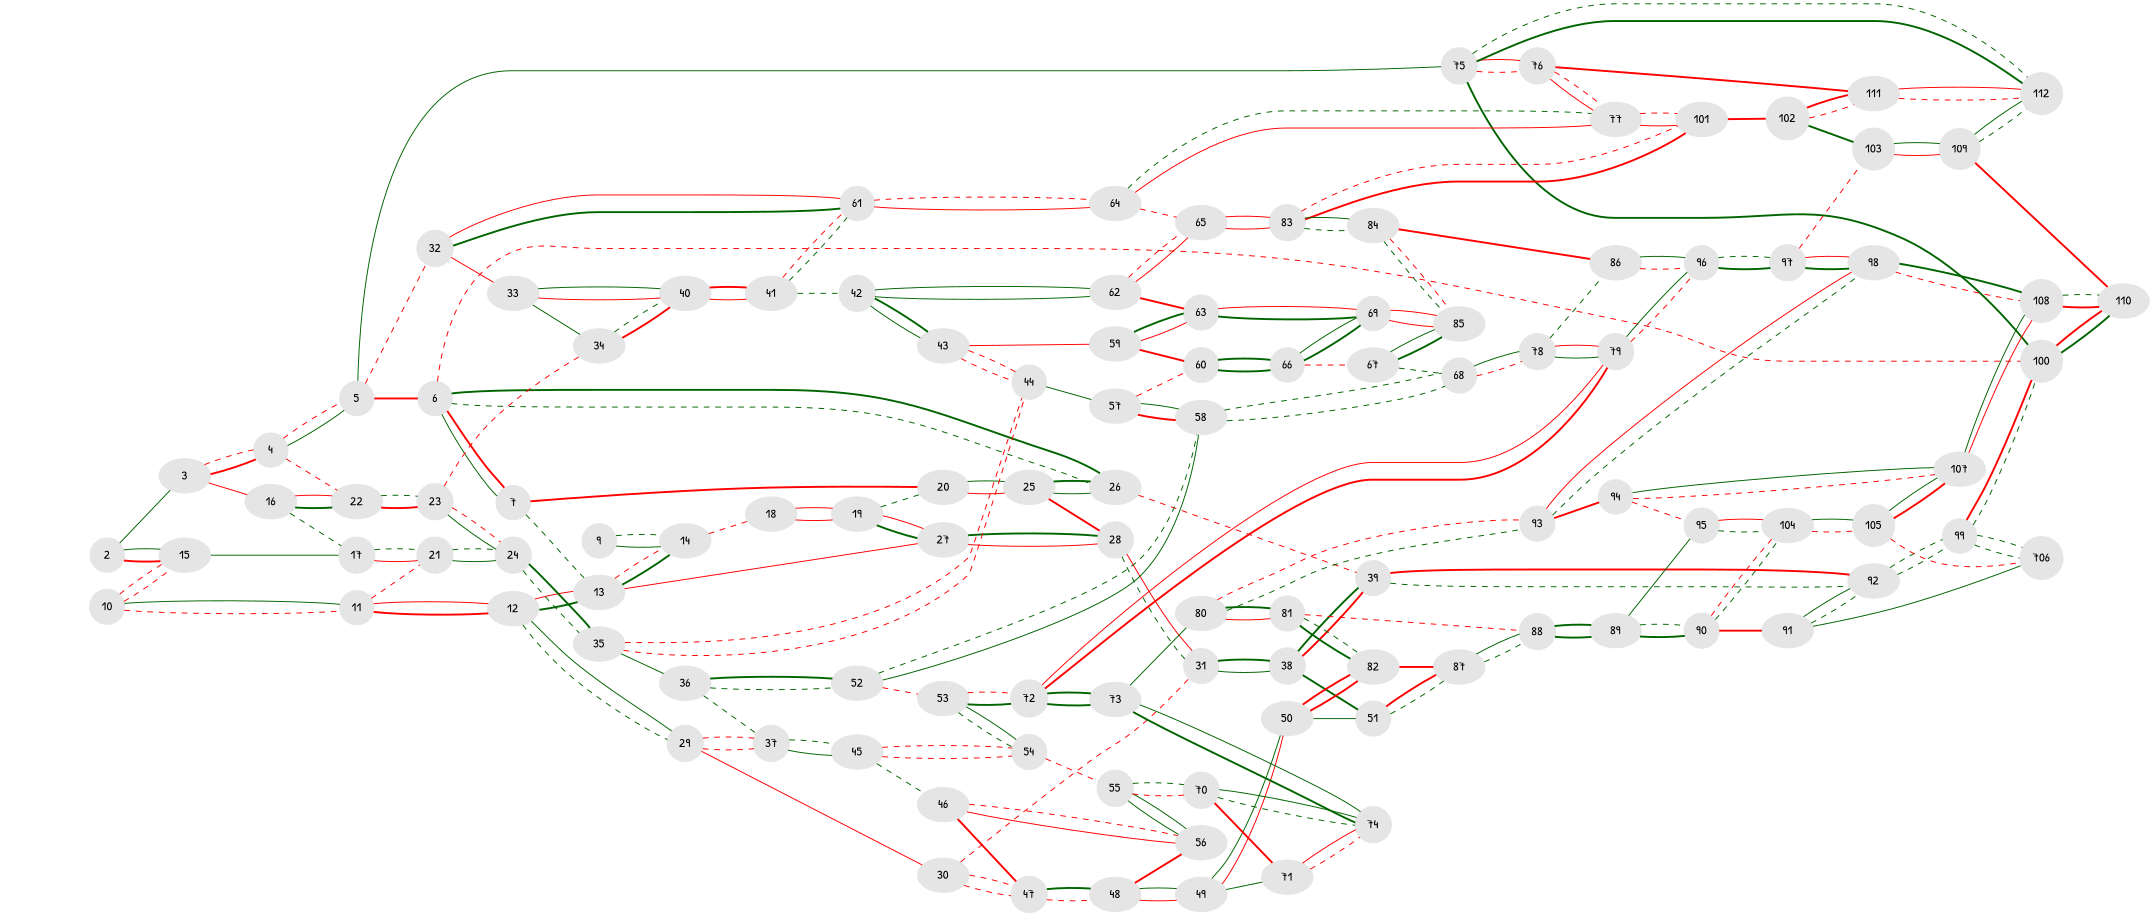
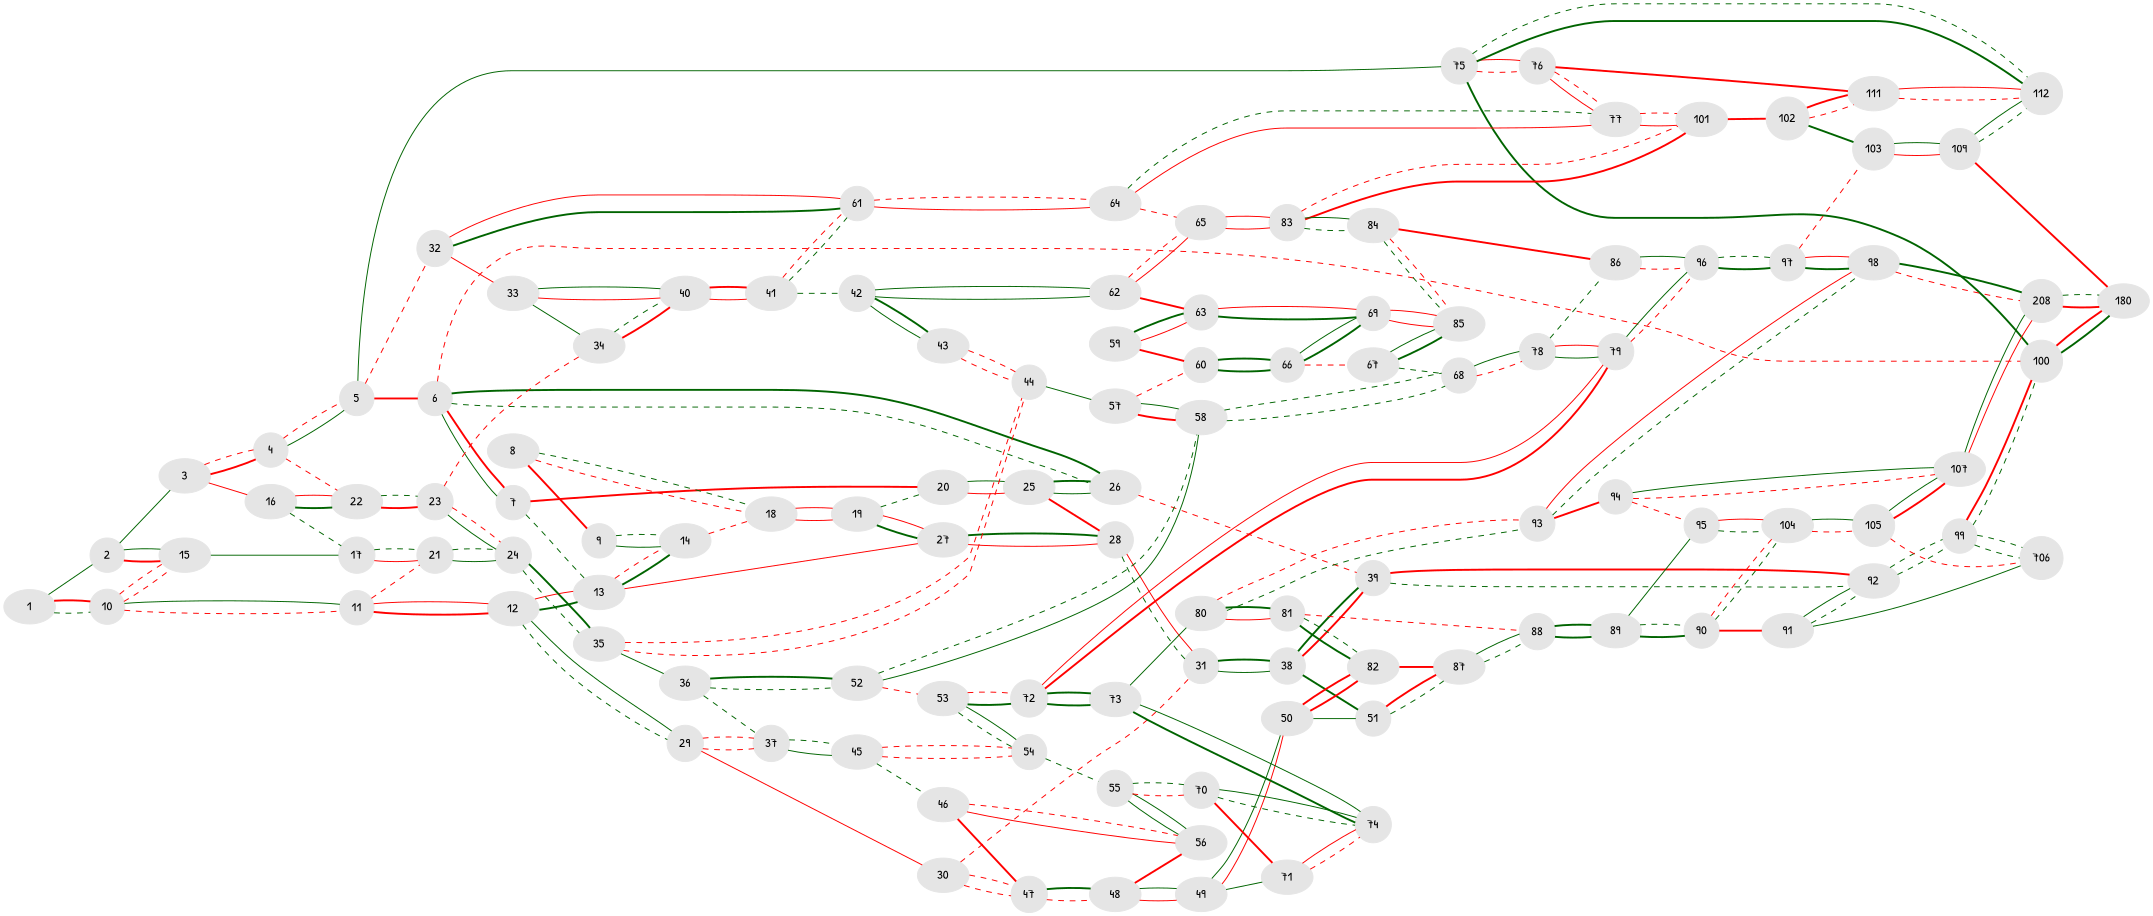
node "108": label "108" -> "208"
node "110": label "110" -> "180"
edge "59" -- "43": removed
node "8": added
node "1": added
edge "54" -- "55": color red -> darkgreen
